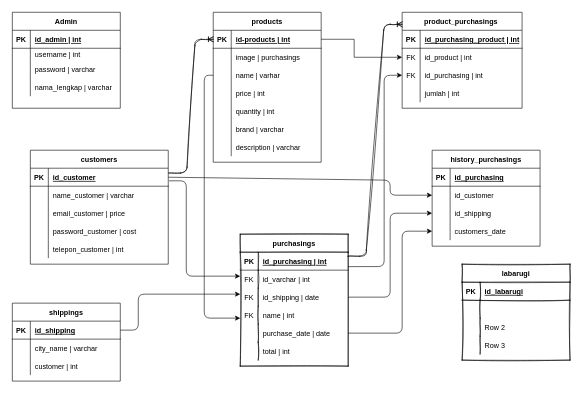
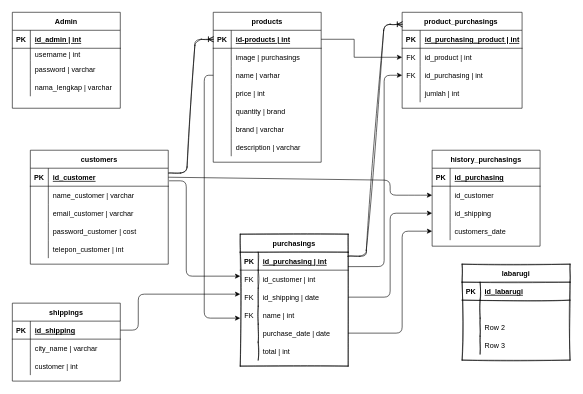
node "quantity | int": label "quantity | int" -> "quantity | brand"
node "email_customer | price": label "email_customer | price" -> "email_customer | varchar"
node "id_varchar | int": label "id_varchar | int" -> "id_customer | int"
